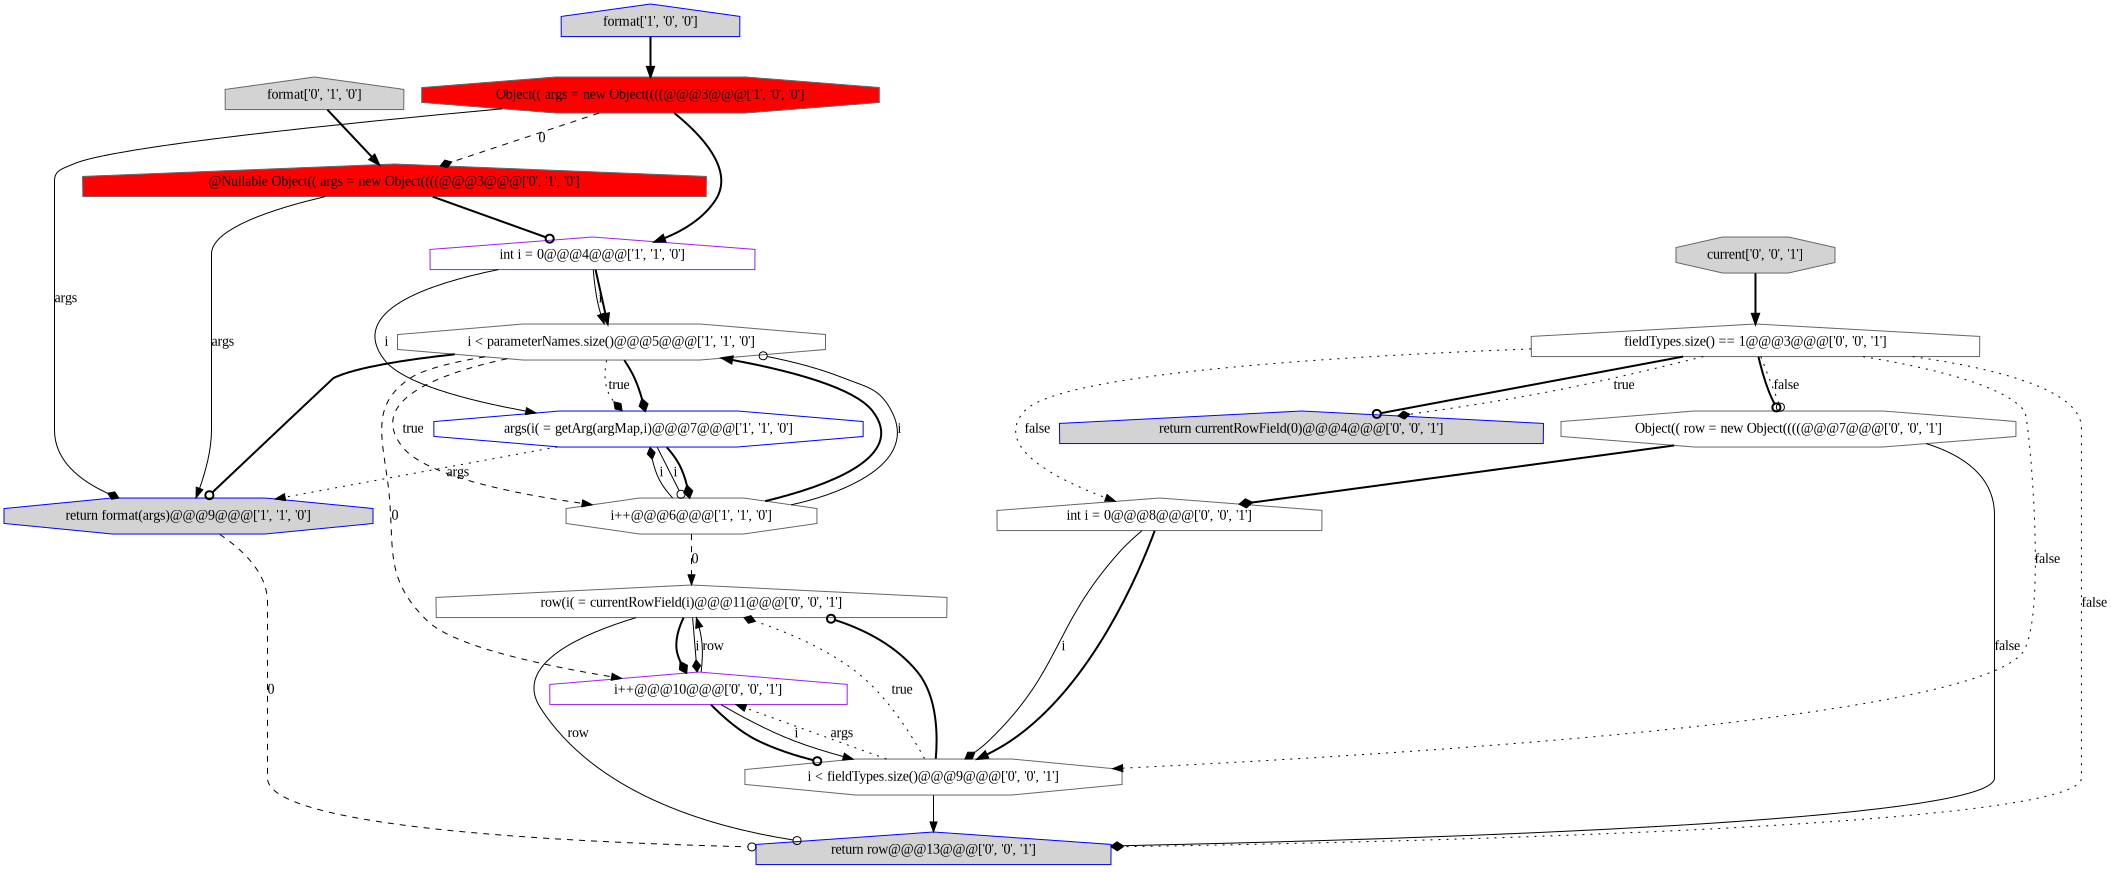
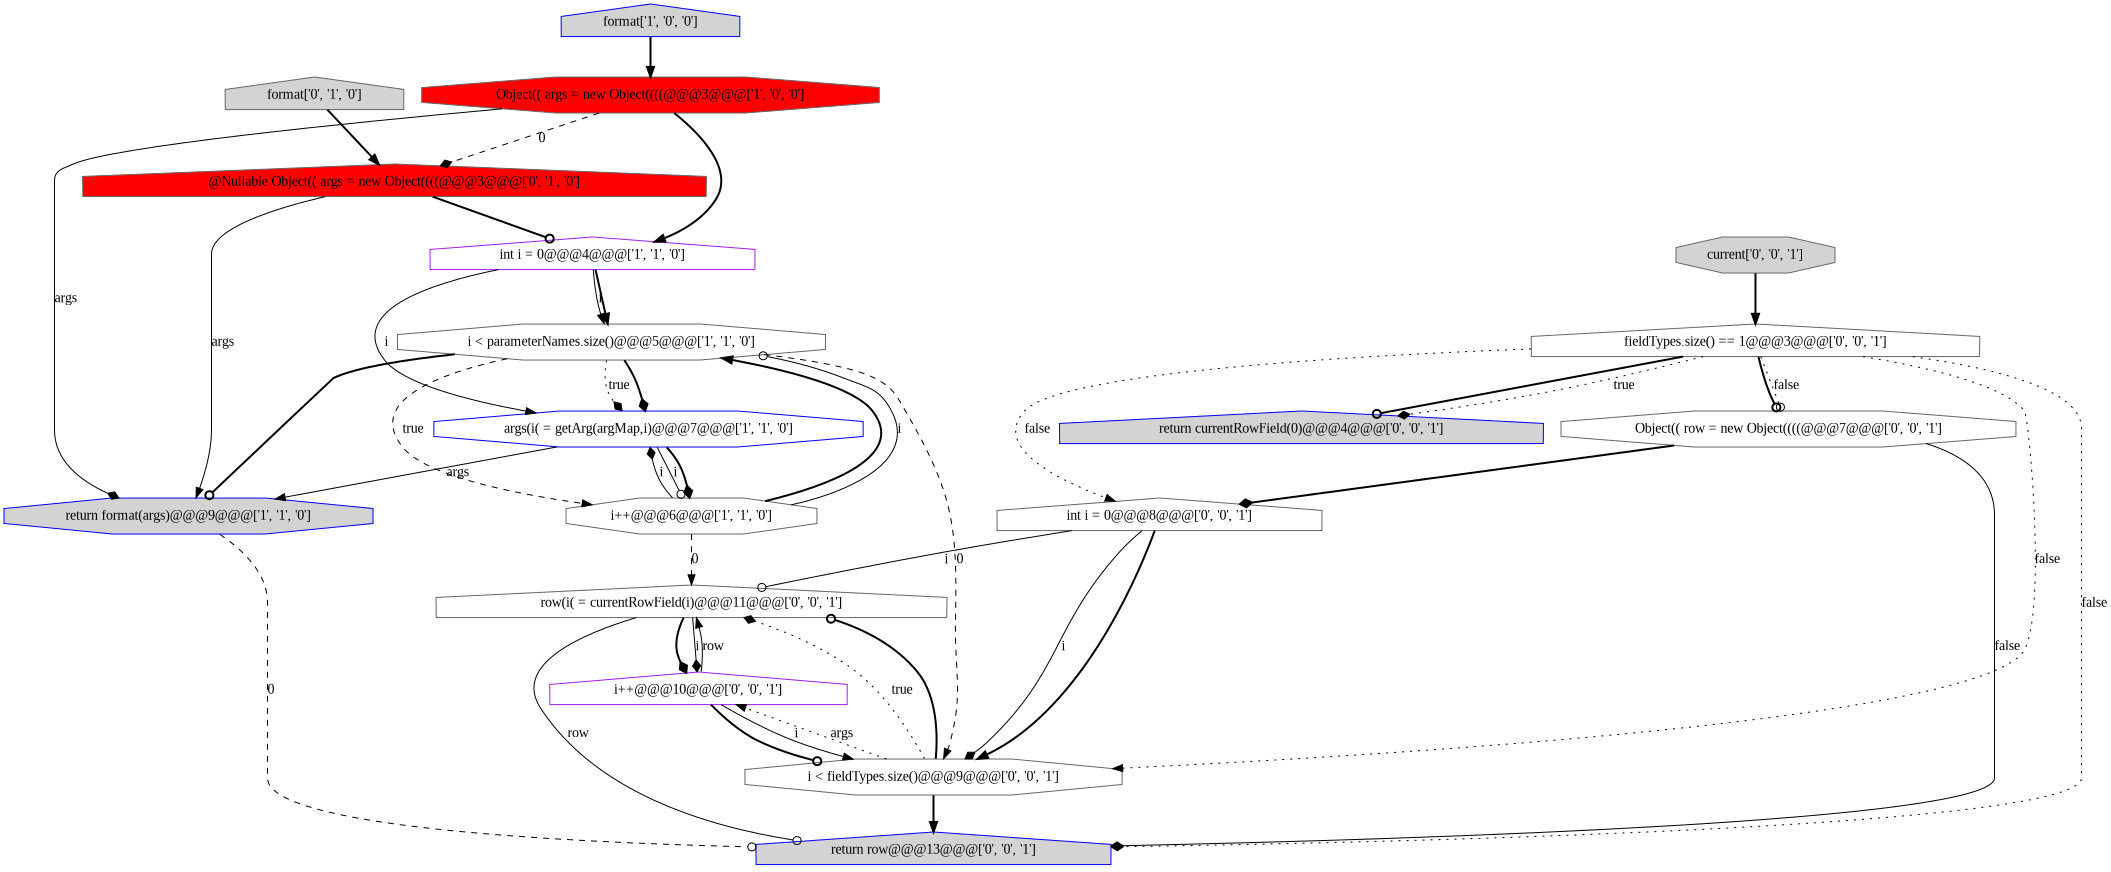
edge "args(i( = getArg(argMap,i)@@@7@@@['1', '1', '0']" -> "return format(args)@@@9@@@['1', '1', '0']": style dotted -> solid
edge "i < parameterNames.size()@@@5@@@['1', '1', '0']" -> "i++@@@10@@@['0', '0', '1']": now "i < parameterNames.size()@@@5@@@['1', '1', '0']" -> "i < fieldTypes.size()@@@9@@@['0', '0', '1']"
edge "int i = 0@@@8@@@['0', '0', '1']" -> "row(i( = currentRowField(i)@@@11@@@['0', '0', '1']": added, label "i"
edge "i < fieldTypes.size()@@@9@@@['0', '0', '1']" -> "return row@@@13@@@['0', '0', '1']": style solid -> bold
